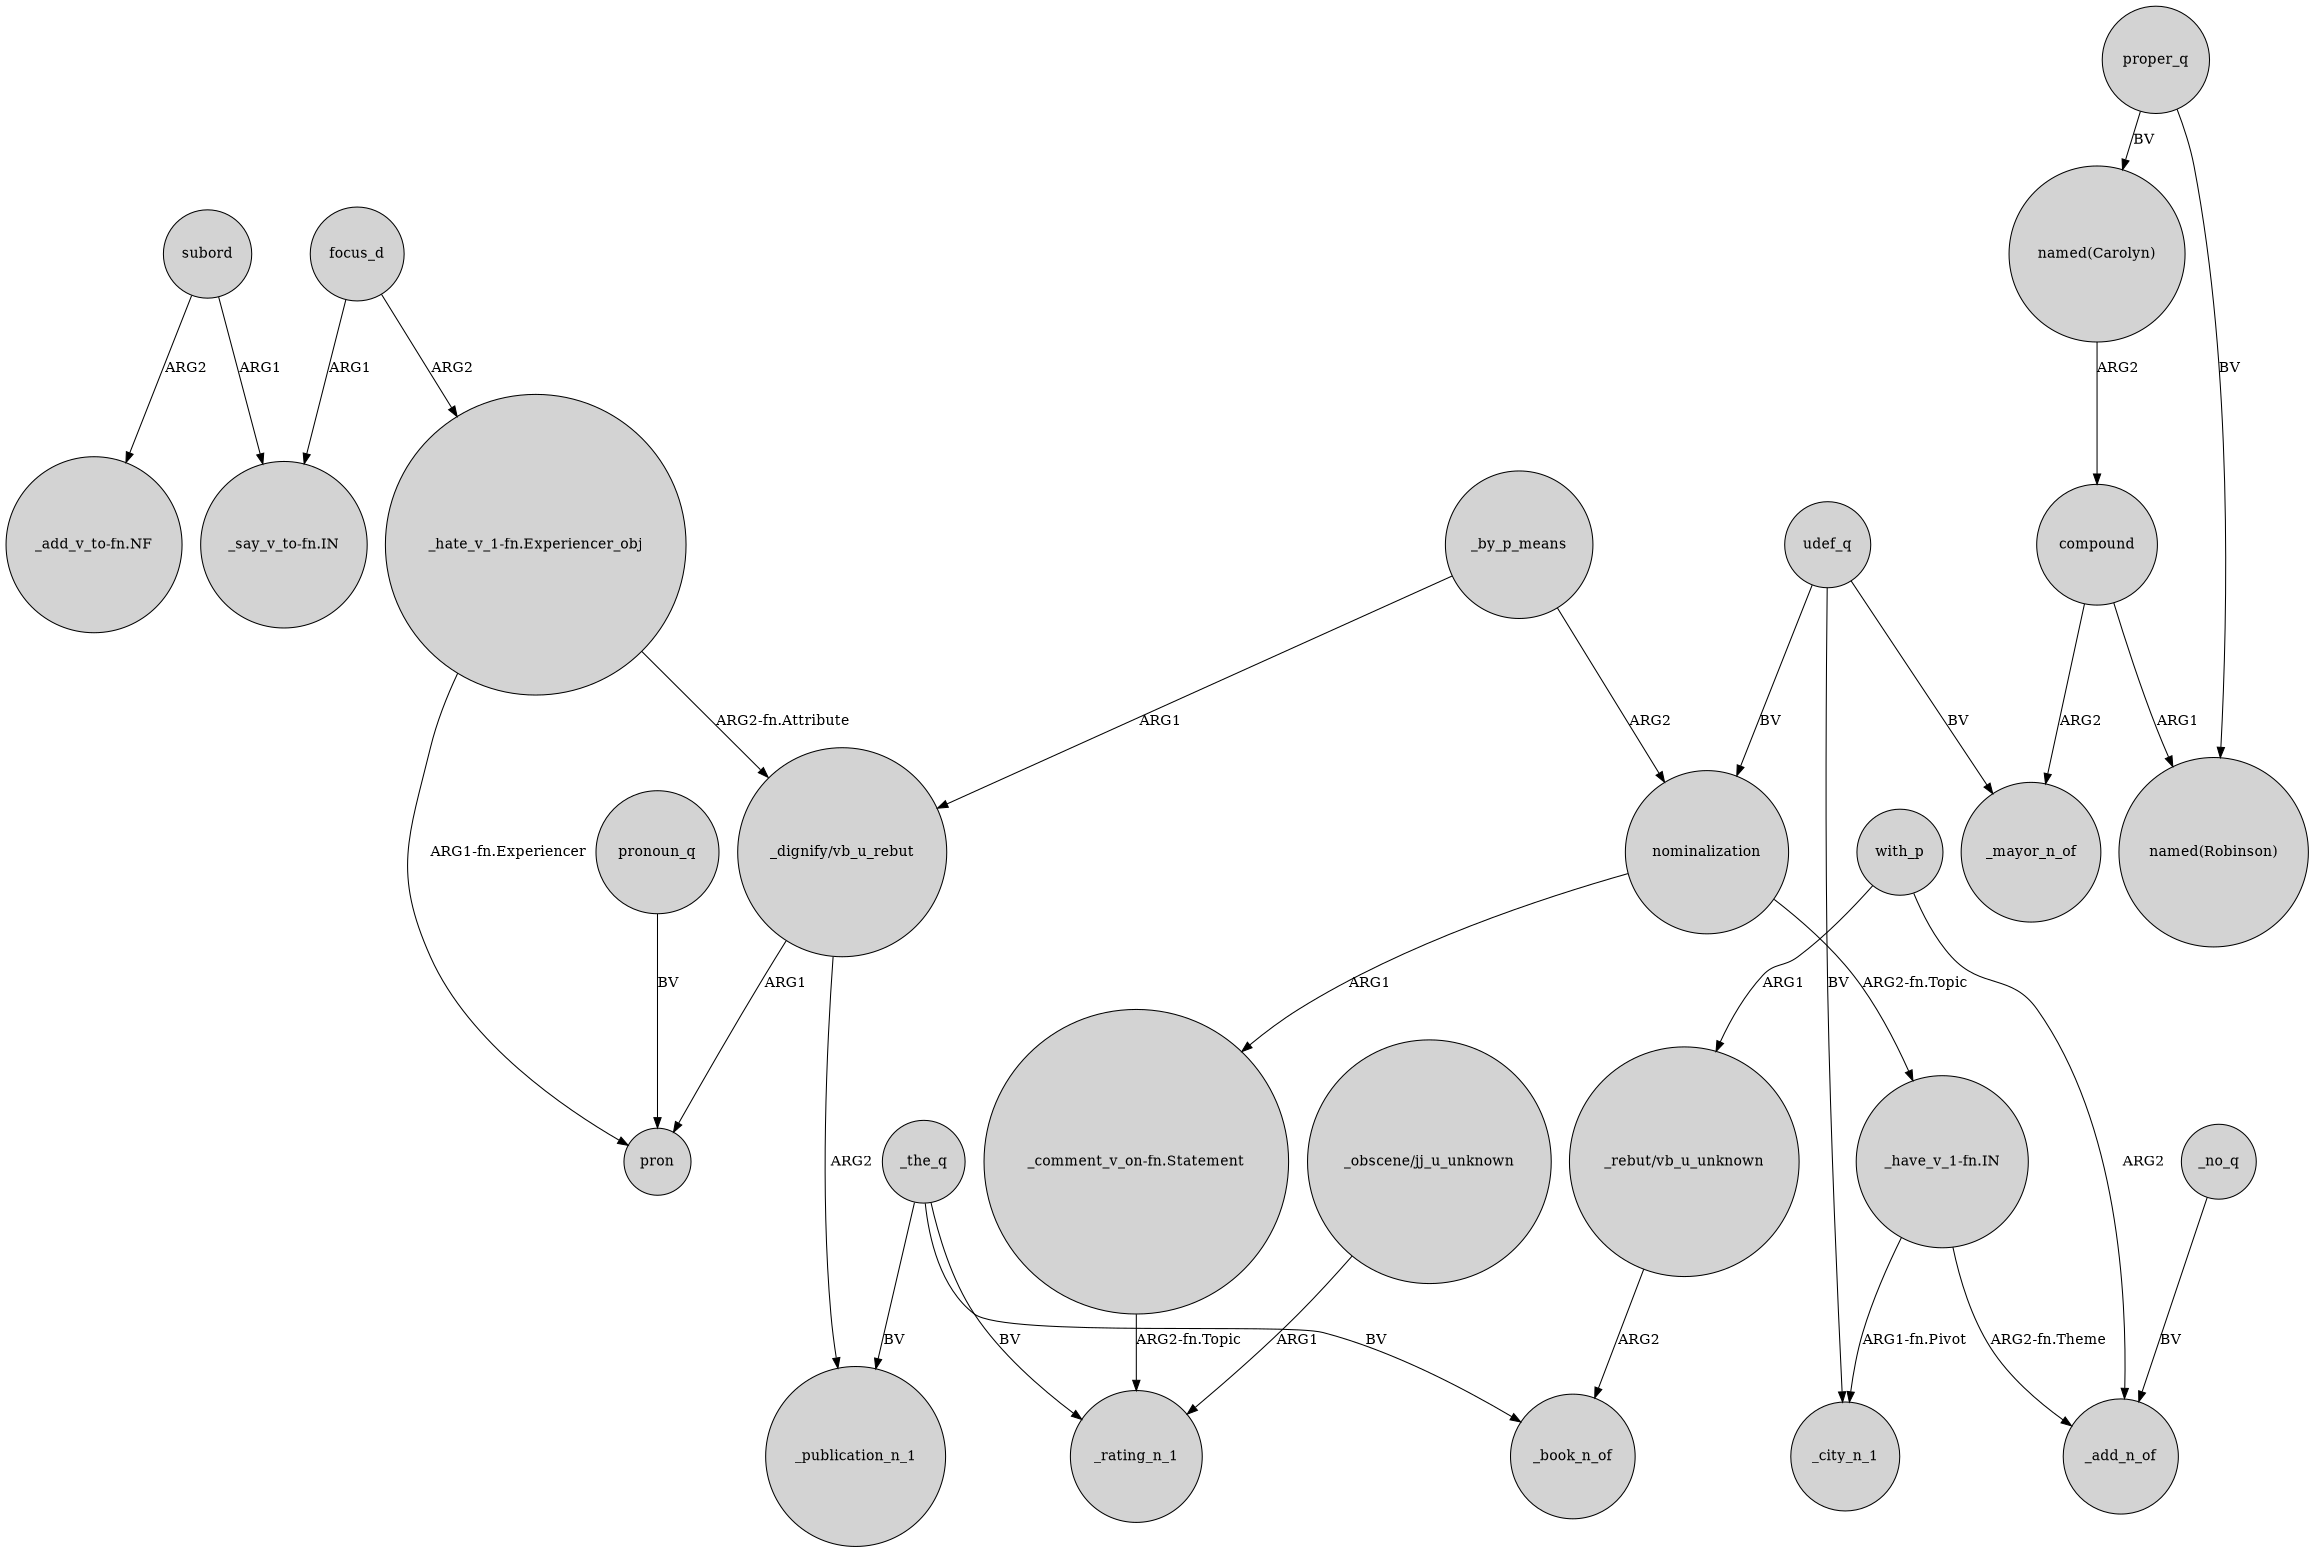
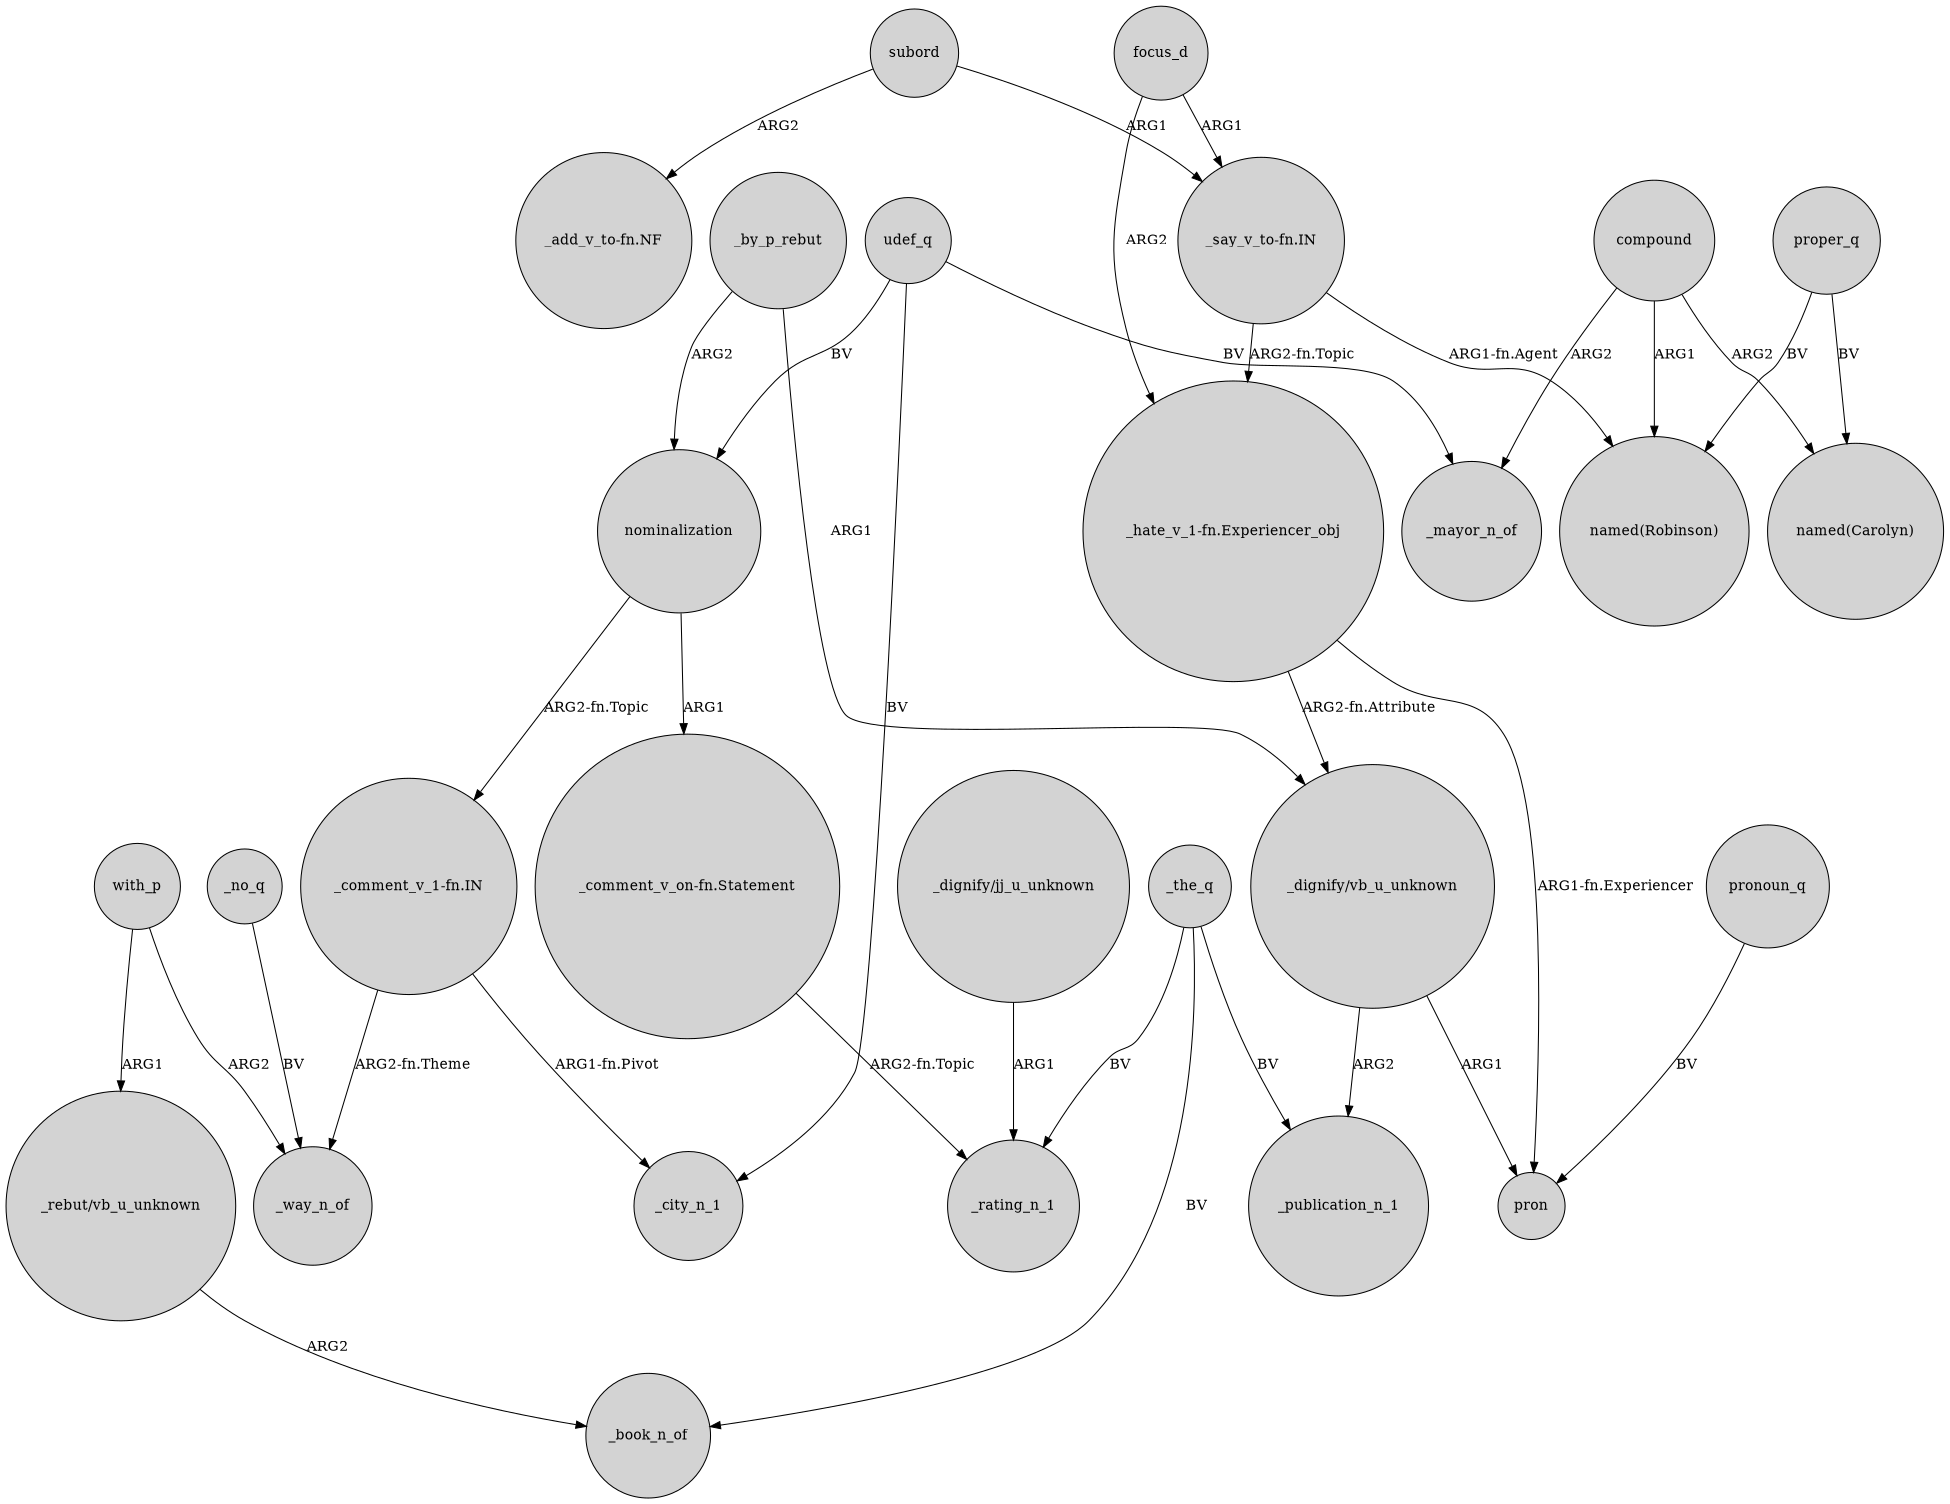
edge "_say_v_to-fn.IN" -> "_hate_v_1-fn.Experiencer_obj": added, label "ARG2-fn.Topic"
edge "_say_v_to-fn.IN" -> "named(Robinson)": added, label "ARG1-fn.Agent"
edge "named(Carolyn)" -> "compound": reversed
node "_by_p_means": label "_by_p_means" -> "_by_p_rebut"
node "_dignify/vb_u_rebut": label "_dignify/vb_u_rebut" -> "_dignify/vb_u_unknown"
node "_obscene/jj_u_unknown": label "_obscene/jj_u_unknown" -> "_dignify/jj_u_unknown"
node "_have_v_1-fn.IN": label "_have_v_1-fn.IN" -> "_comment_v_1-fn.IN"
node "_add_n_of": label "_add_n_of" -> "_way_n_of"
